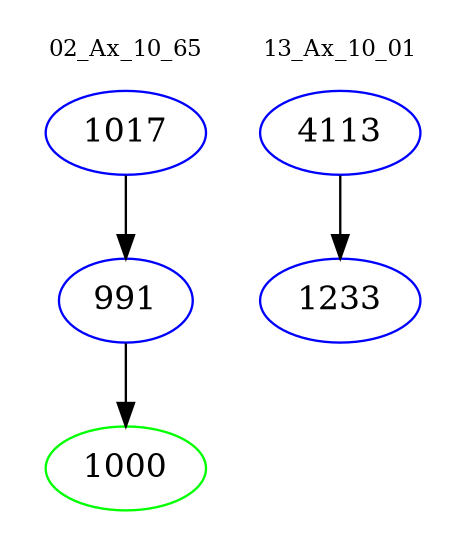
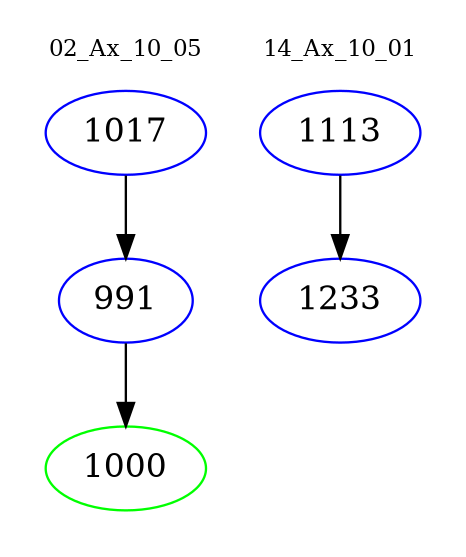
cluster "02_Ax_10_65": label "02_Ax_10_65" -> "02_Ax_10_05"
cluster "13_Ax_10_01": label "13_Ax_10_01" -> "14_Ax_10_01"
node "4113": label "4113" -> "1113"
